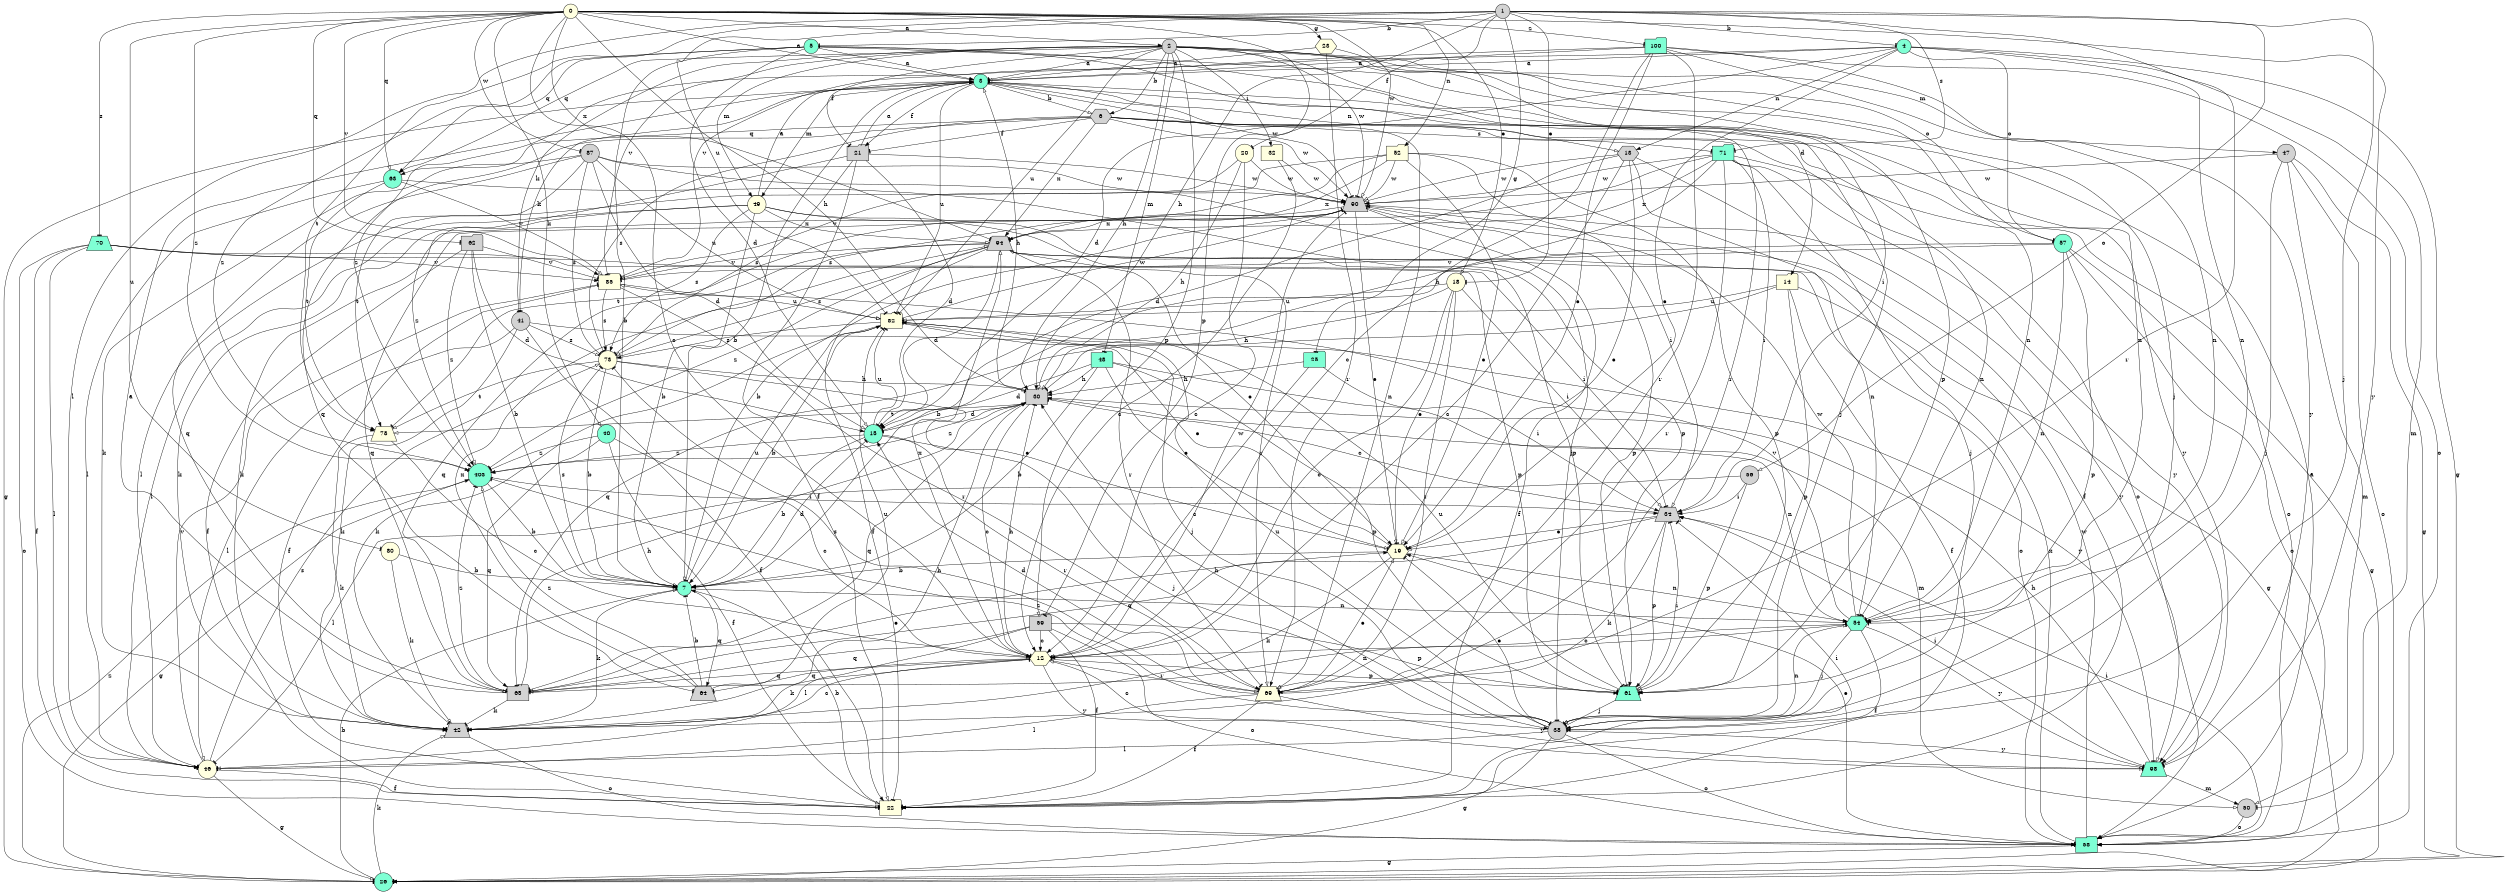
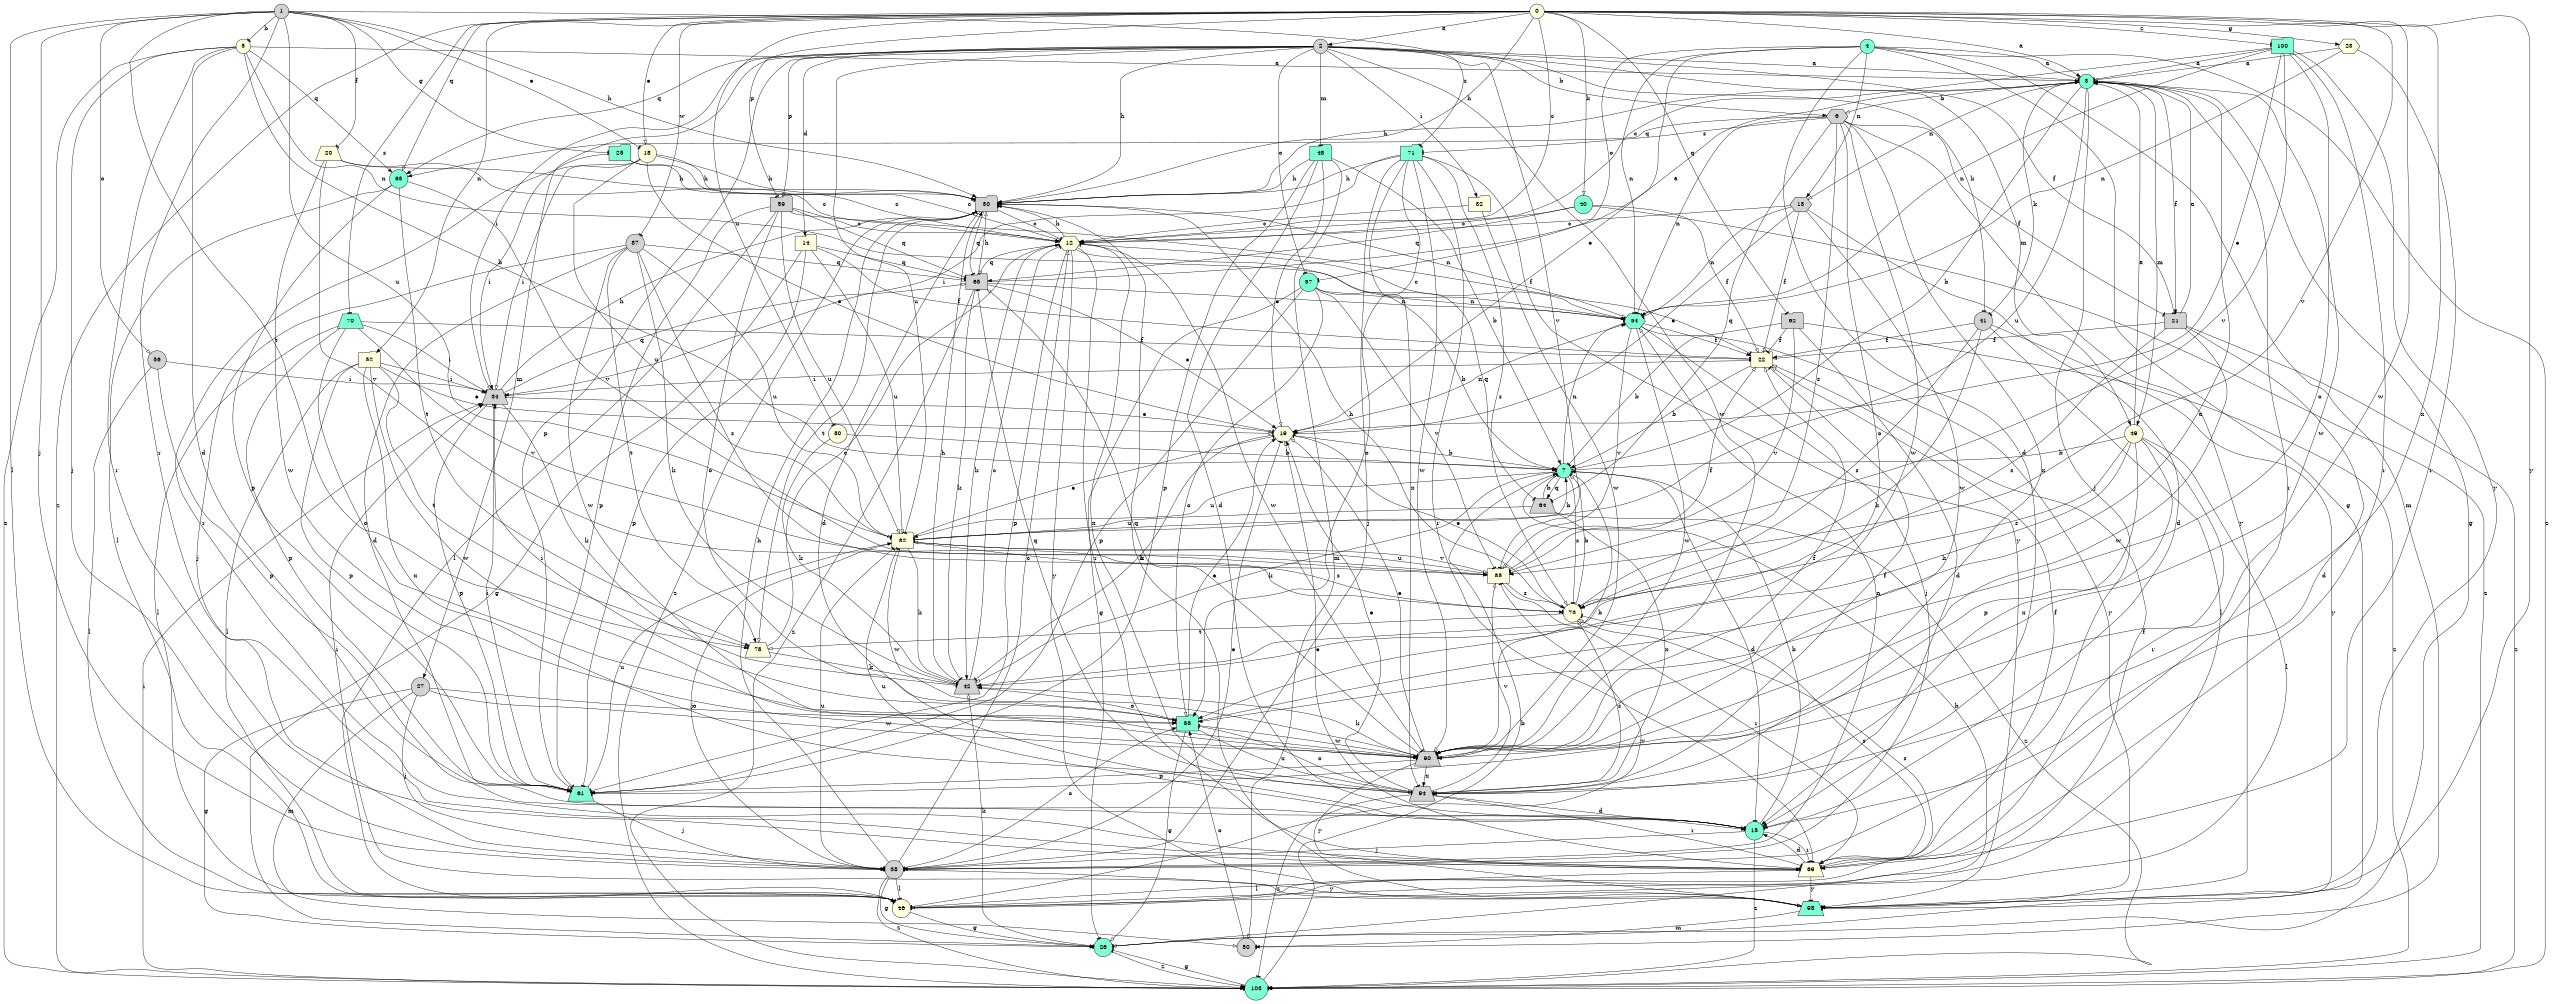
edge "1" -> "4": removed, label "b"
node "5": fillcolor aquamarine -> lightyellow
node "20": shape circle -> trapezium
node "47": label "47" -> "27"
edge "30" -> "3": reversed
edge "59" -> "82": added, label "u"
edge "3" -> "69": label "n" -> "r"
edge "34" -> "30": label "c" -> "h"
node "403": label "403" -> "103"
edge "82" -> "85": added, label "v"
